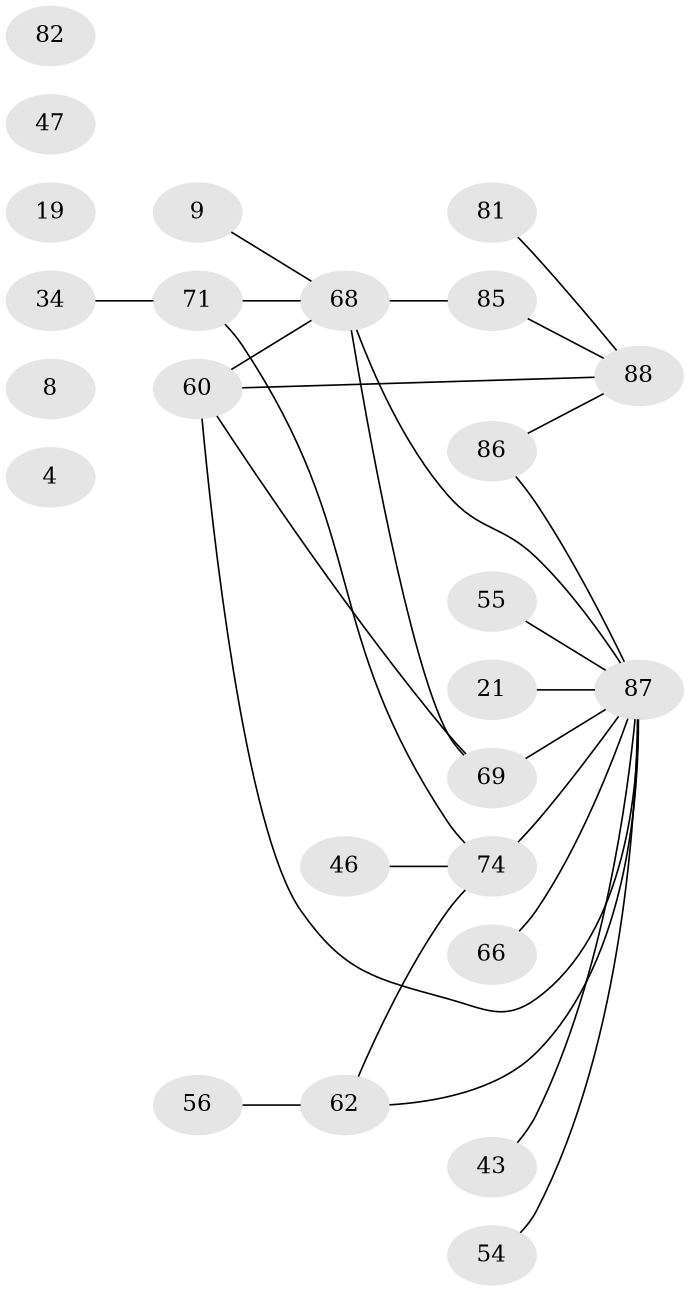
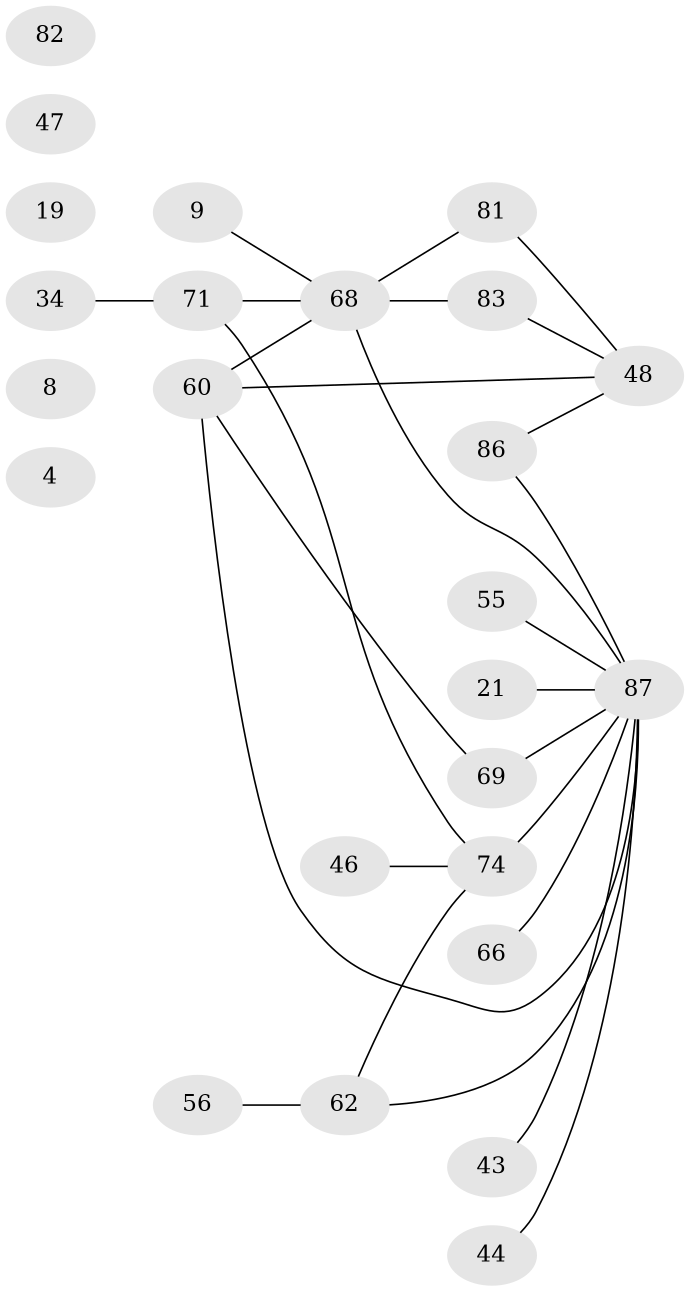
node "85": label "85" -> "83"
node "88": label "88" -> "48"
edge "68" -- "69": now "68" -- "81"
node "54": label "54" -> "44"
